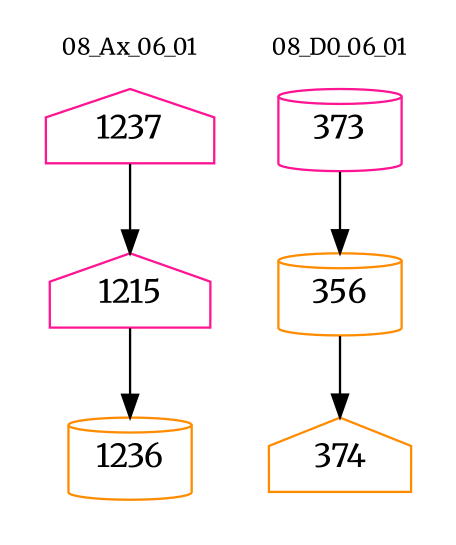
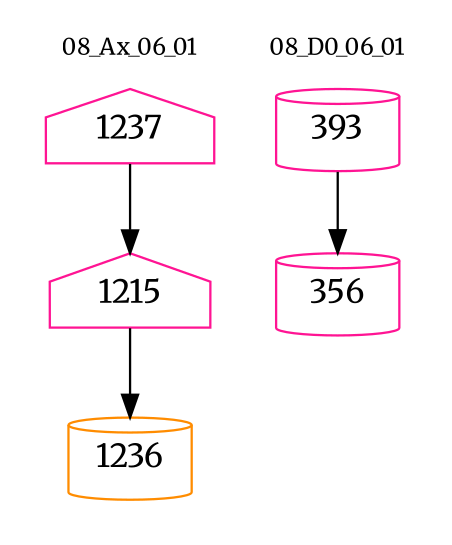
node "373": label "373" -> "393"
node "356": color darkorange -> deeppink
node "374": removed
